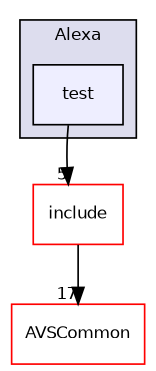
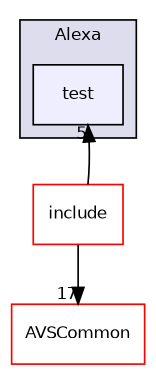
edge "test" -> "include": reversed
